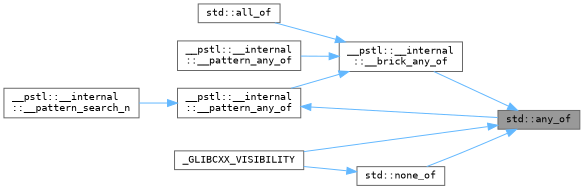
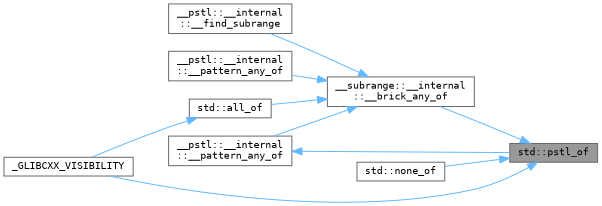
node "__pstl::__internal ::__find_subrange": added
node "__pstl::__internal ::__brick_any_of": label "__pstl::__internal ::__brick_any_of" -> "__subrange::__internal ::__brick_any_of"
node "__pstl::__internal ::__pattern_search_n": removed
node "std::any_of": label "std::any_of" -> "std::pstl_of"
edge "_GLIBCXX_VISIBILITY" -> "std::none_of": now "_GLIBCXX_VISIBILITY" -> "std::all_of"
